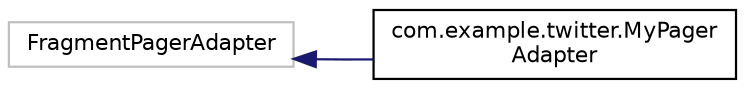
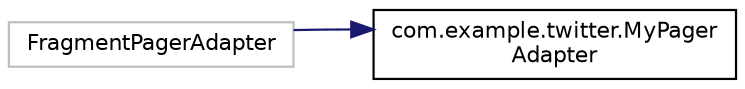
edge "com.example.twitter.MyPager Adapter" -> "FragmentPagerAdapter": reversed
